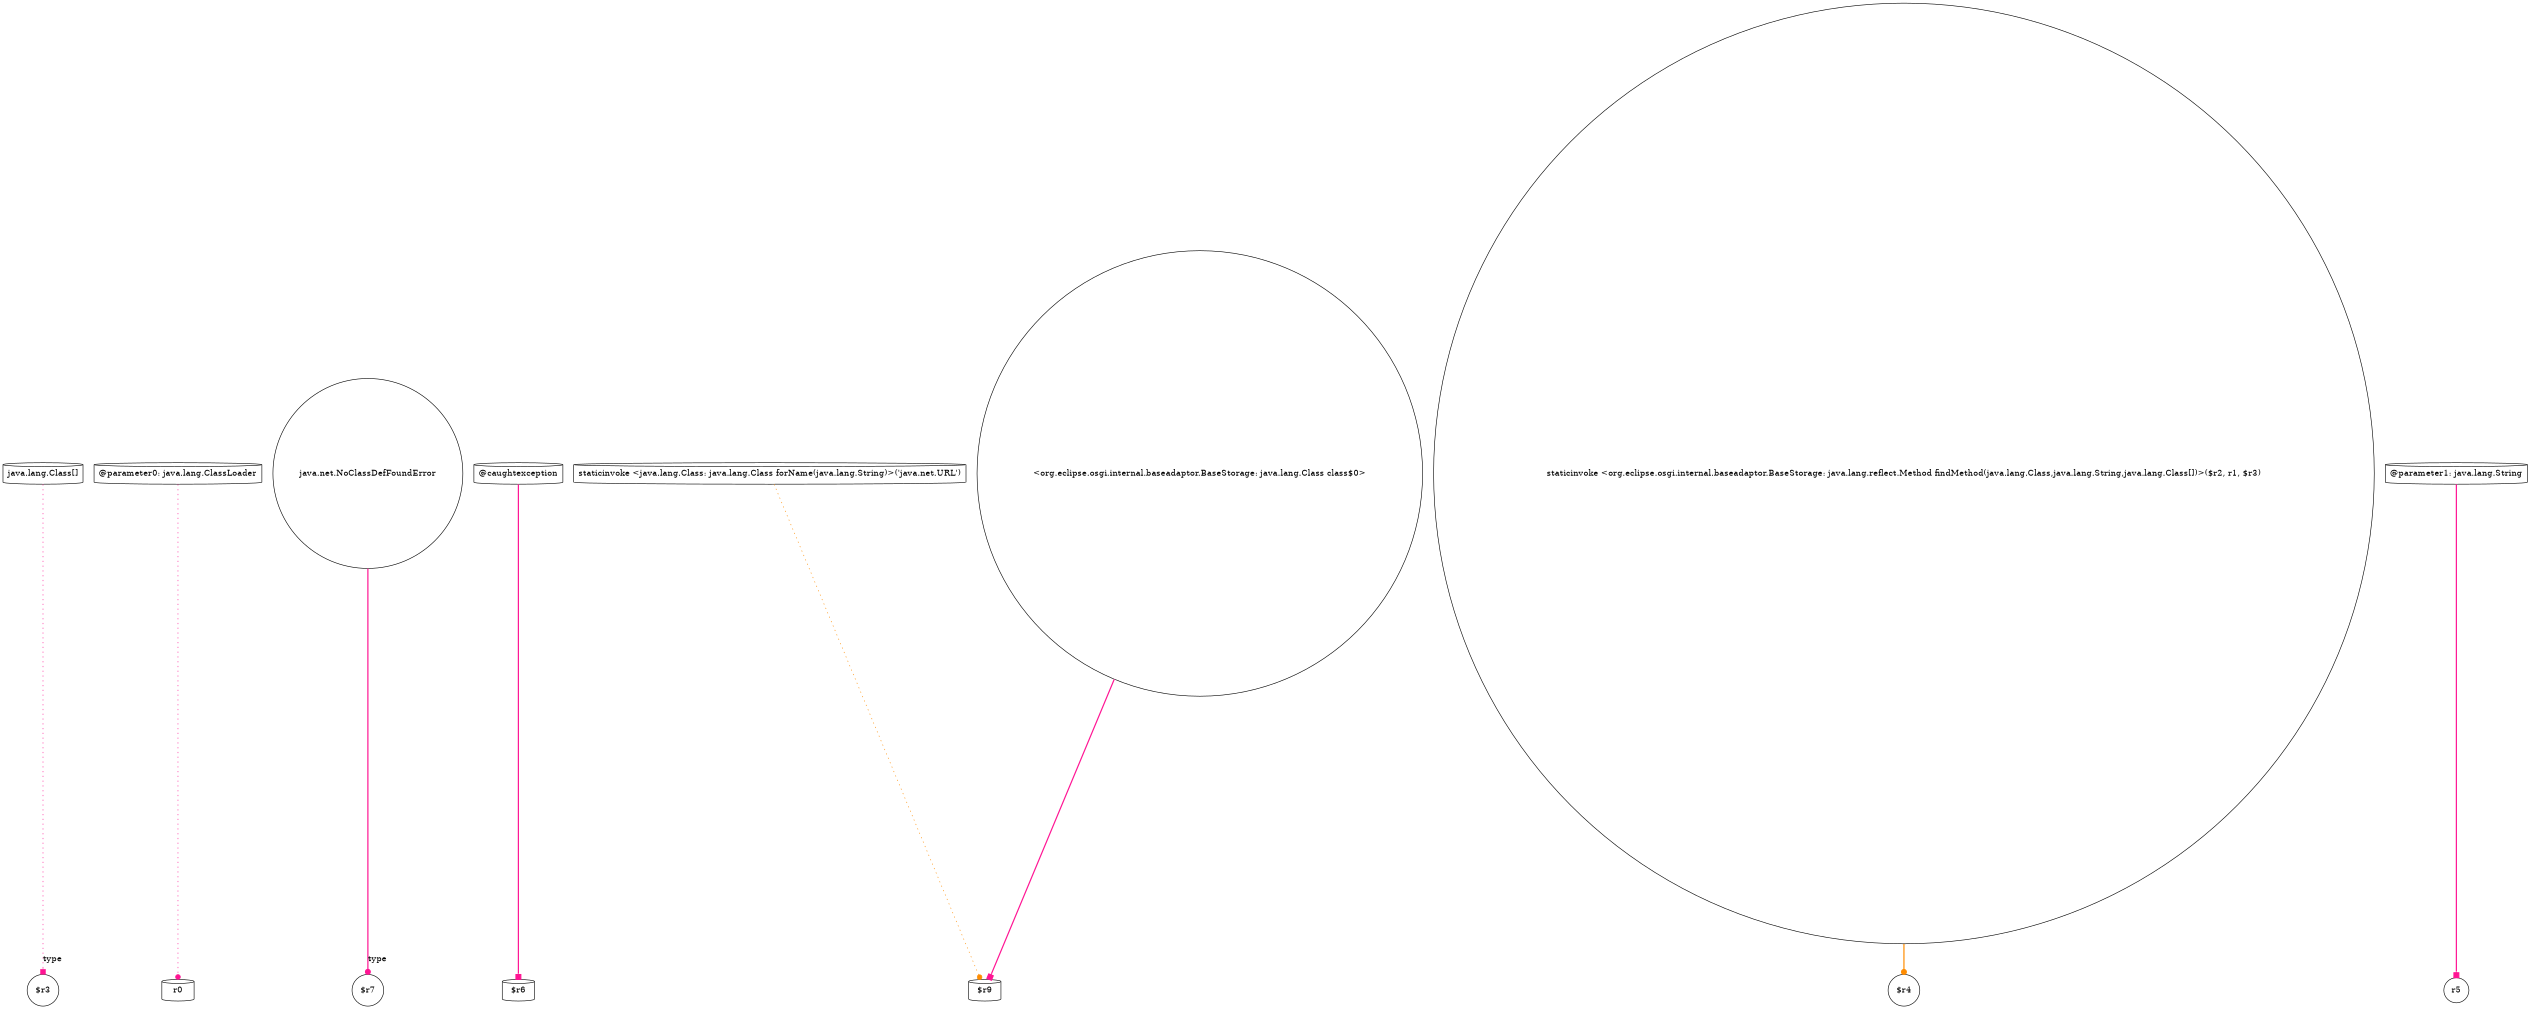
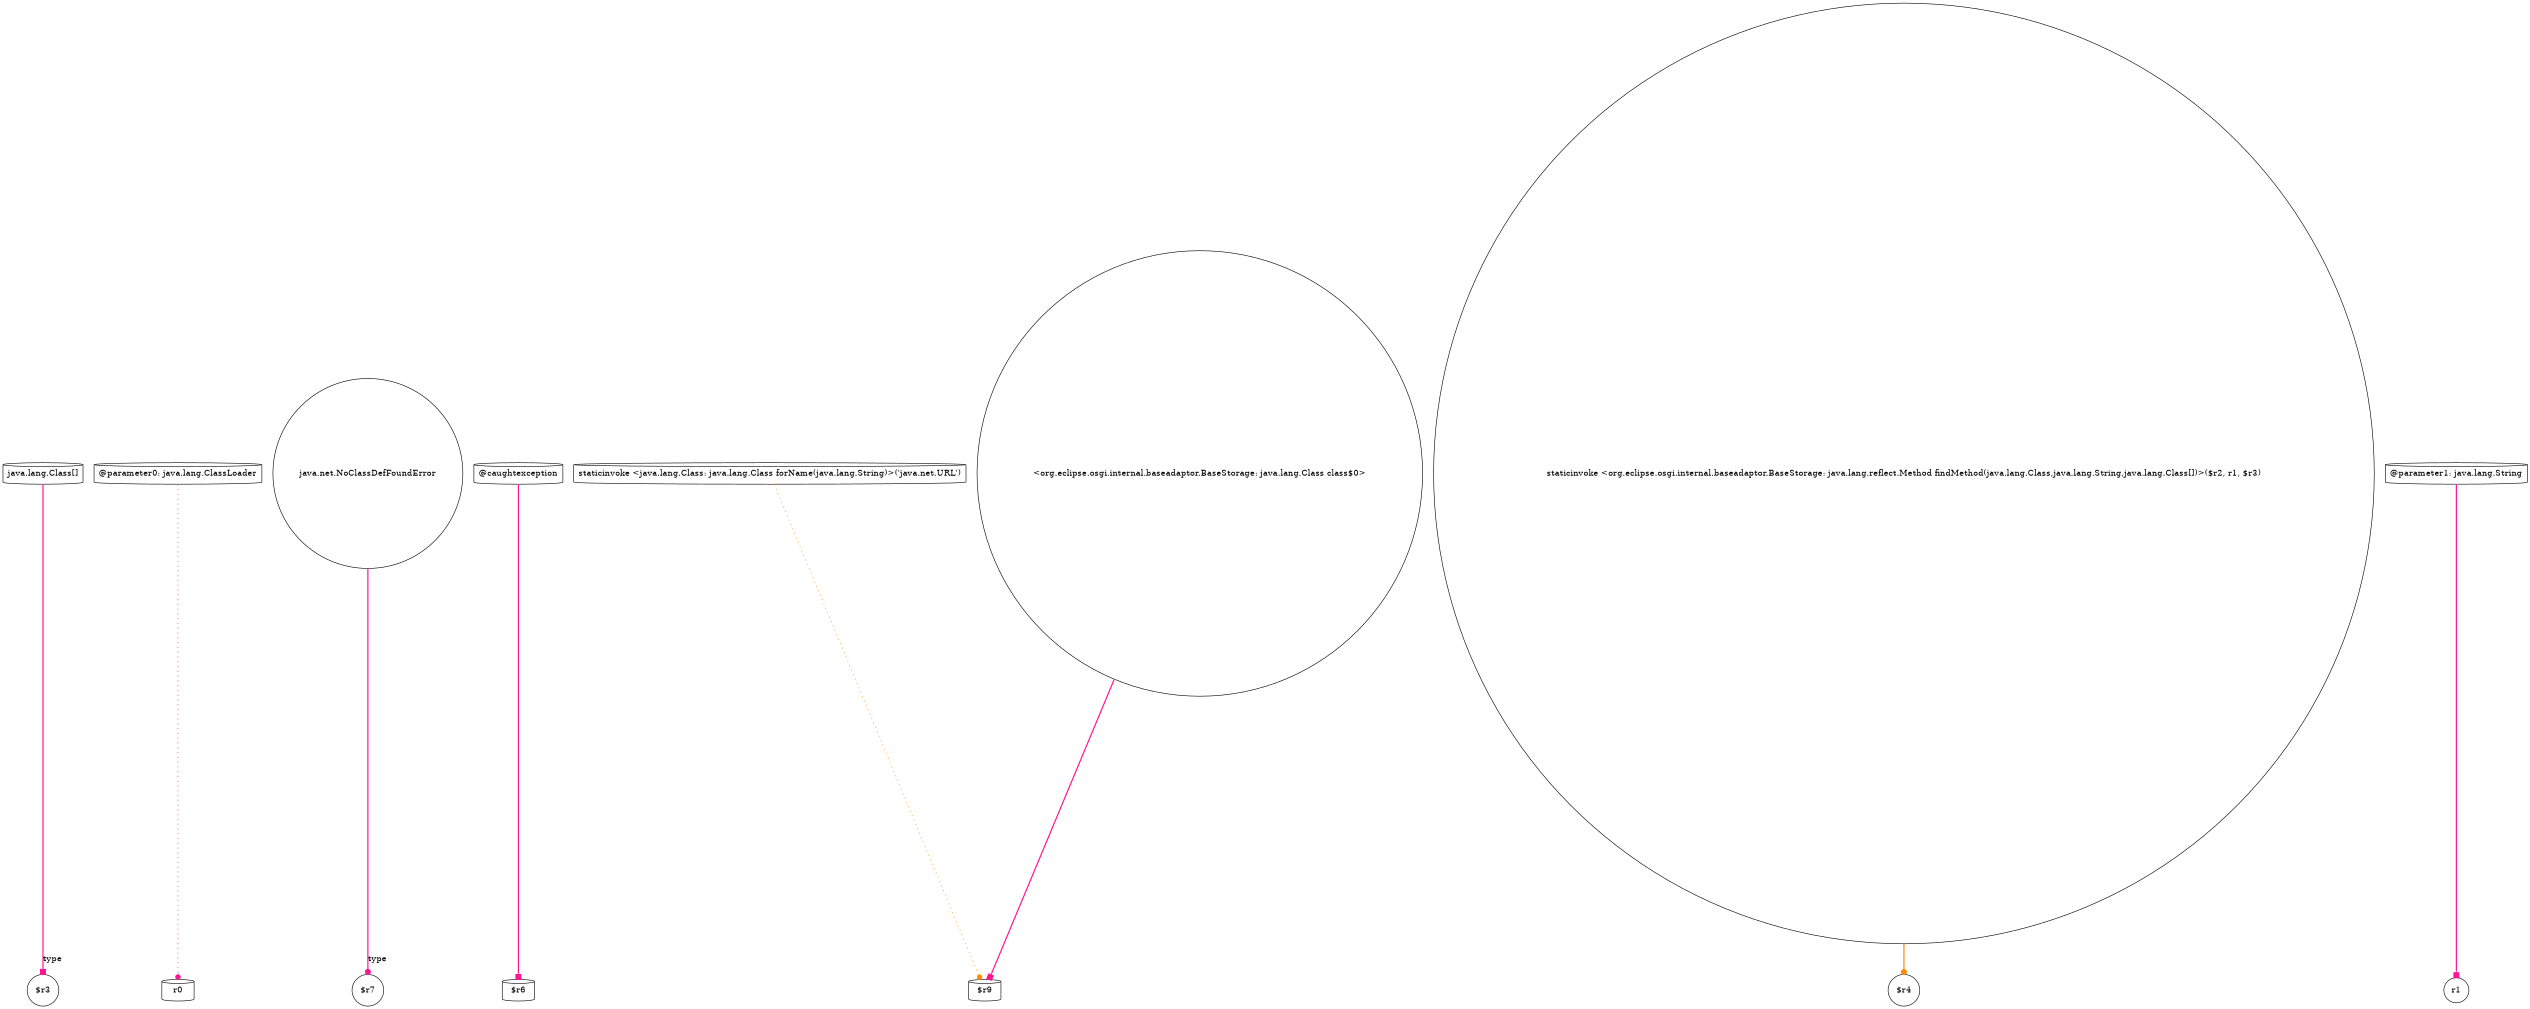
edge "java.lang.Class[]" -> "$r3": style dotted -> bold
node "r5": label "r5" -> "r1"
